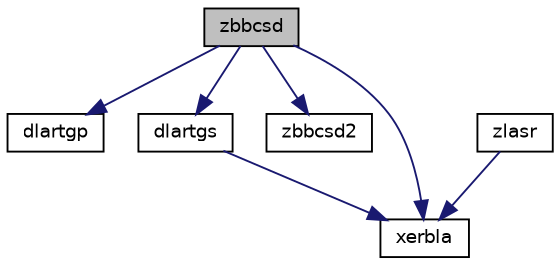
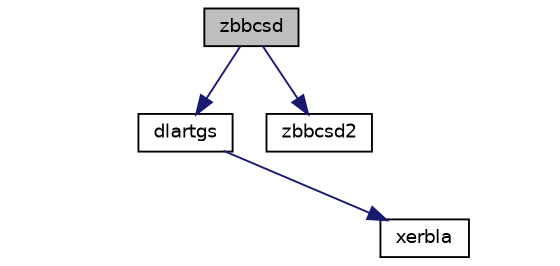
edge "zbbcsd" -> "xerbla": removed
node "dlartgp": removed
node "zlasr": removed
